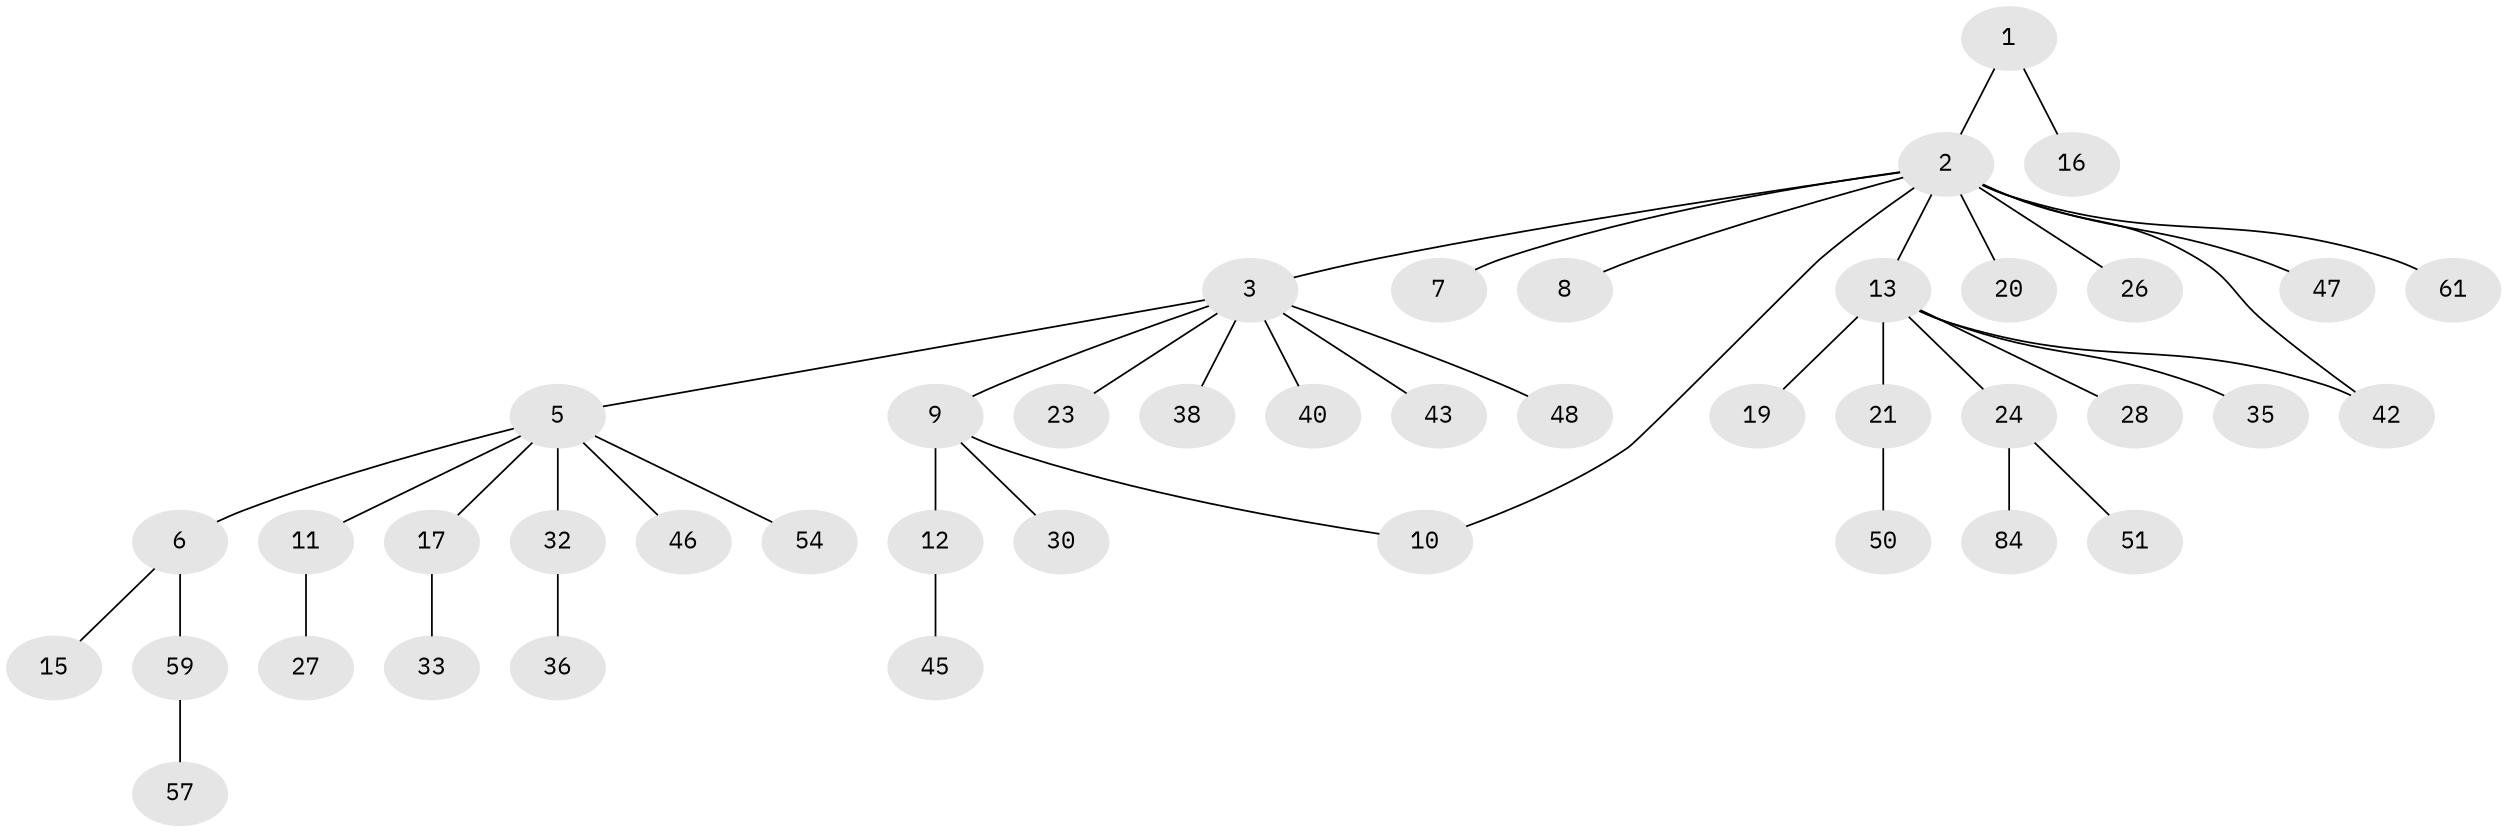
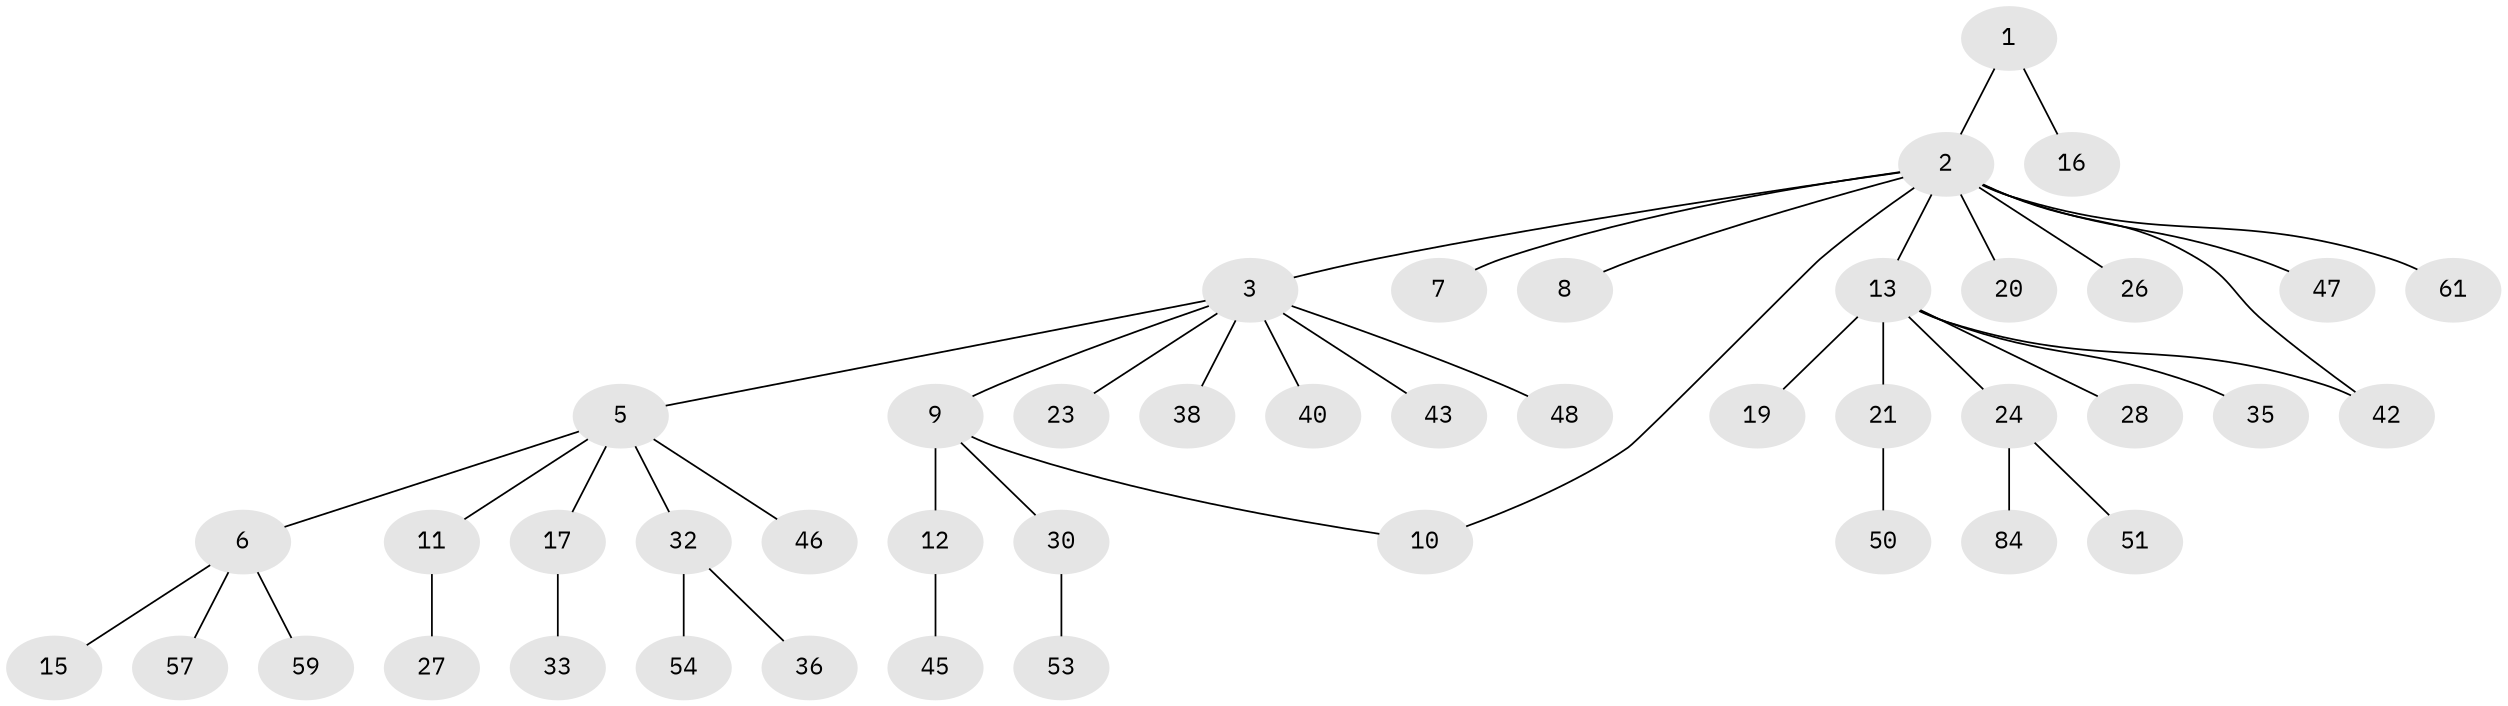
edge "5" -- "54": now "32" -- "54"
node "53": added
edge "59" -- "57": now "6" -- "57"
